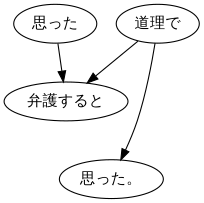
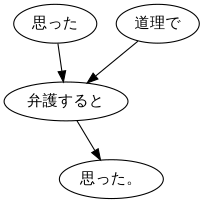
edge "道理で" -> "思った。": now "弁護すると" -> "思った。"
